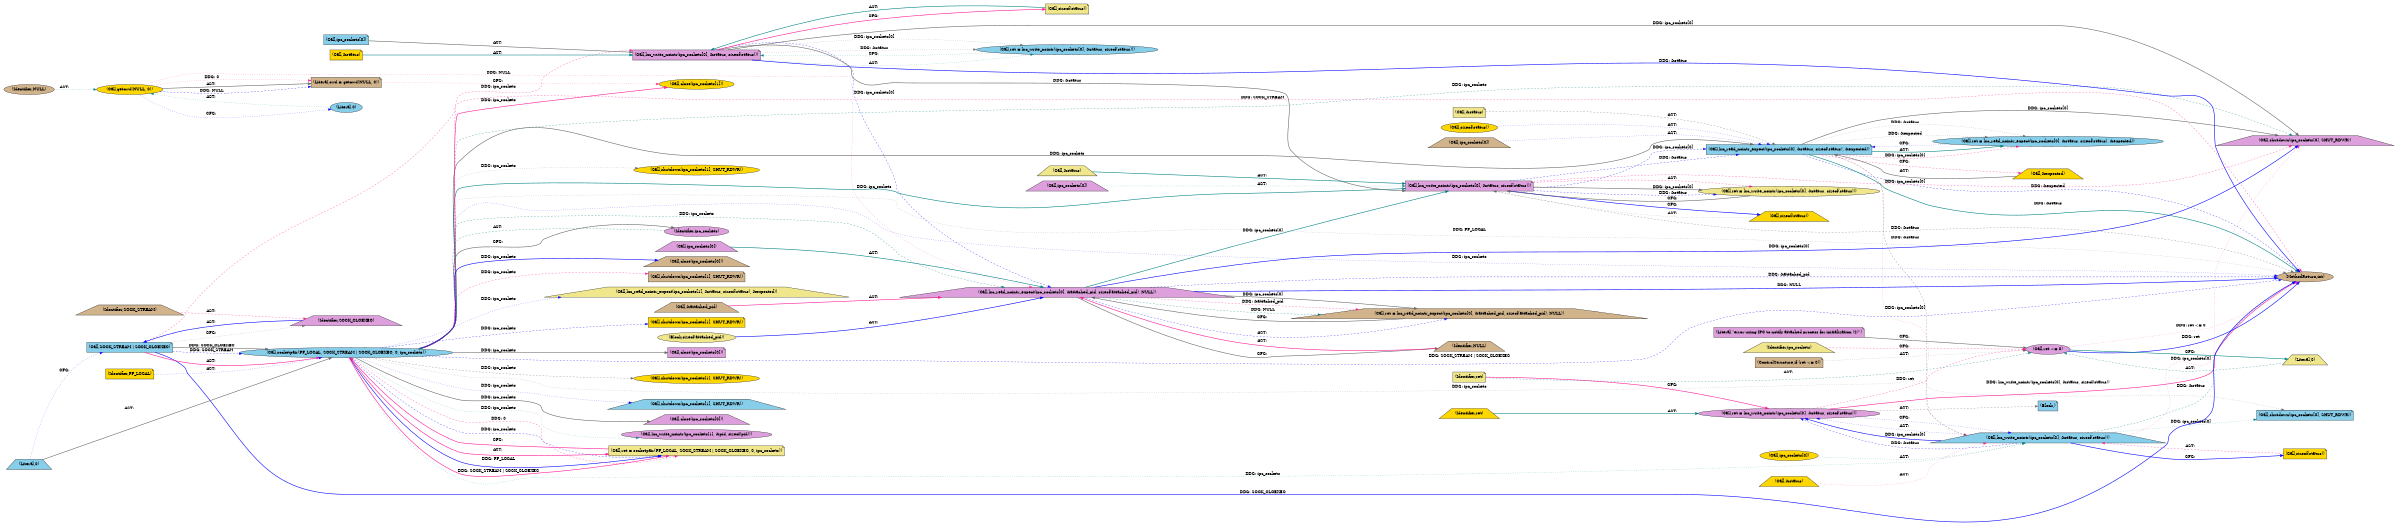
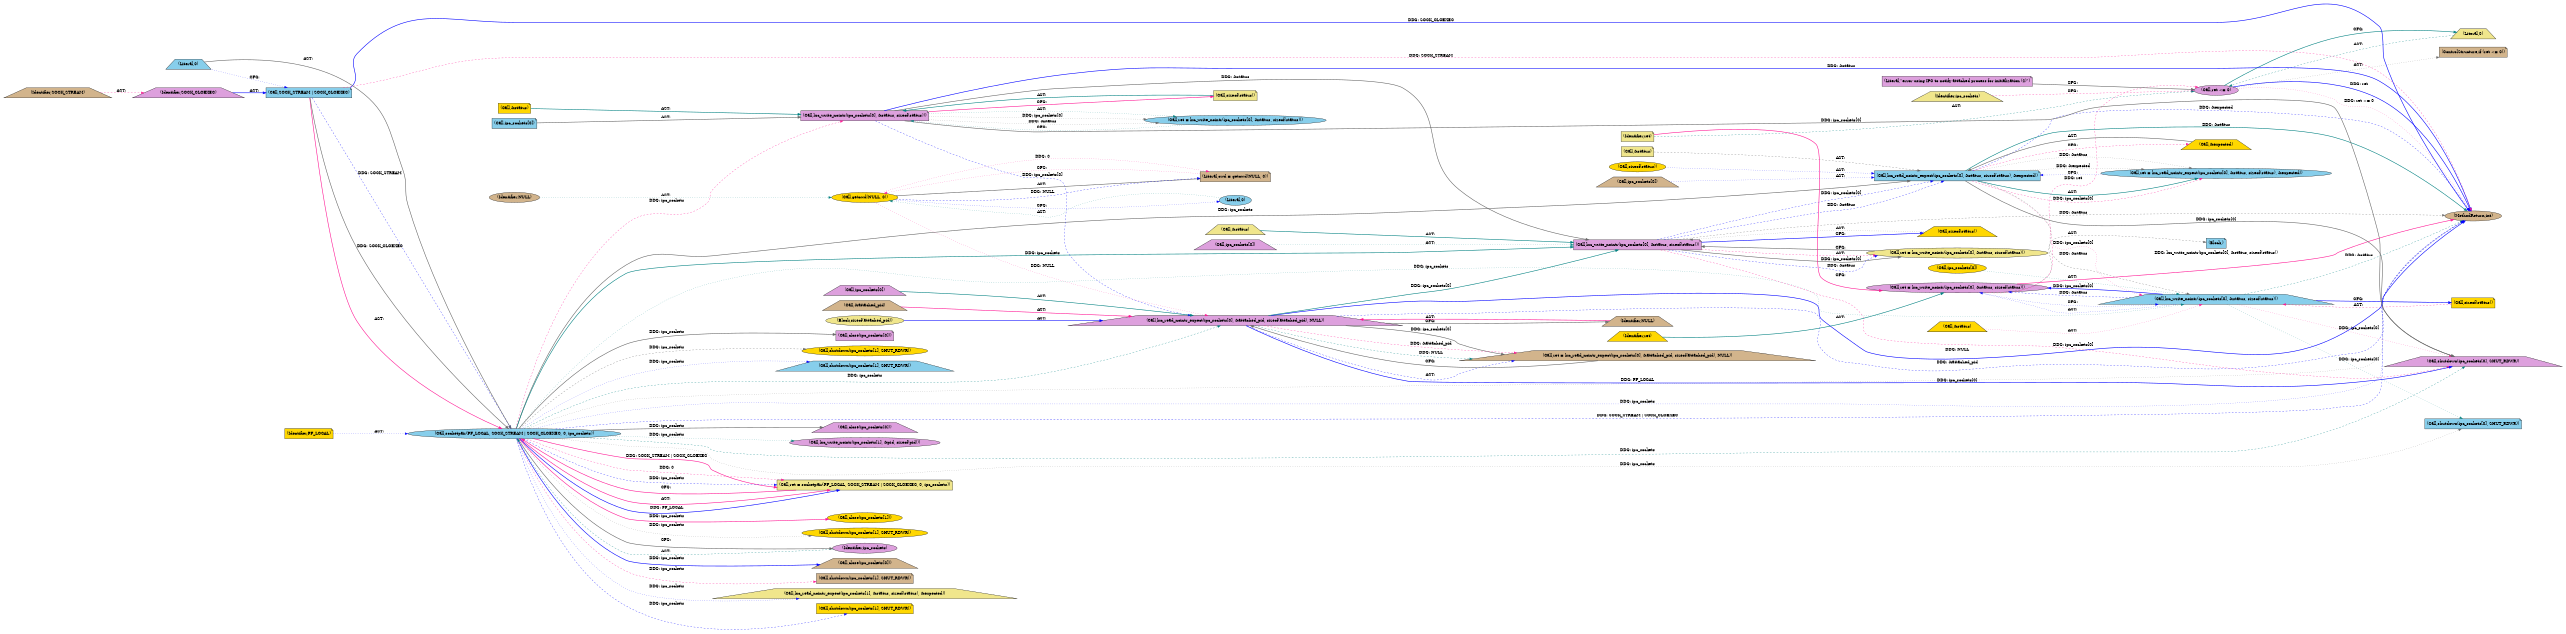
edge "(Literal,cwd = getcwd(NULL, 0))" -> "(Call,close(ipc_sockets[1]))": now "(Literal,cwd = getcwd(NULL, 0))" -> "(Call,getcwd(NULL, 0))"
edge "(Call,SOCK_STREAM | SOCK_CLOEXEC)" -> "(Identifier,SOCK_CLOEXEC)": removed, label "CFG:"
edge "(ControlStructure,if (ret <= 0))" -> "(Call,ret <= 0)": reversed
